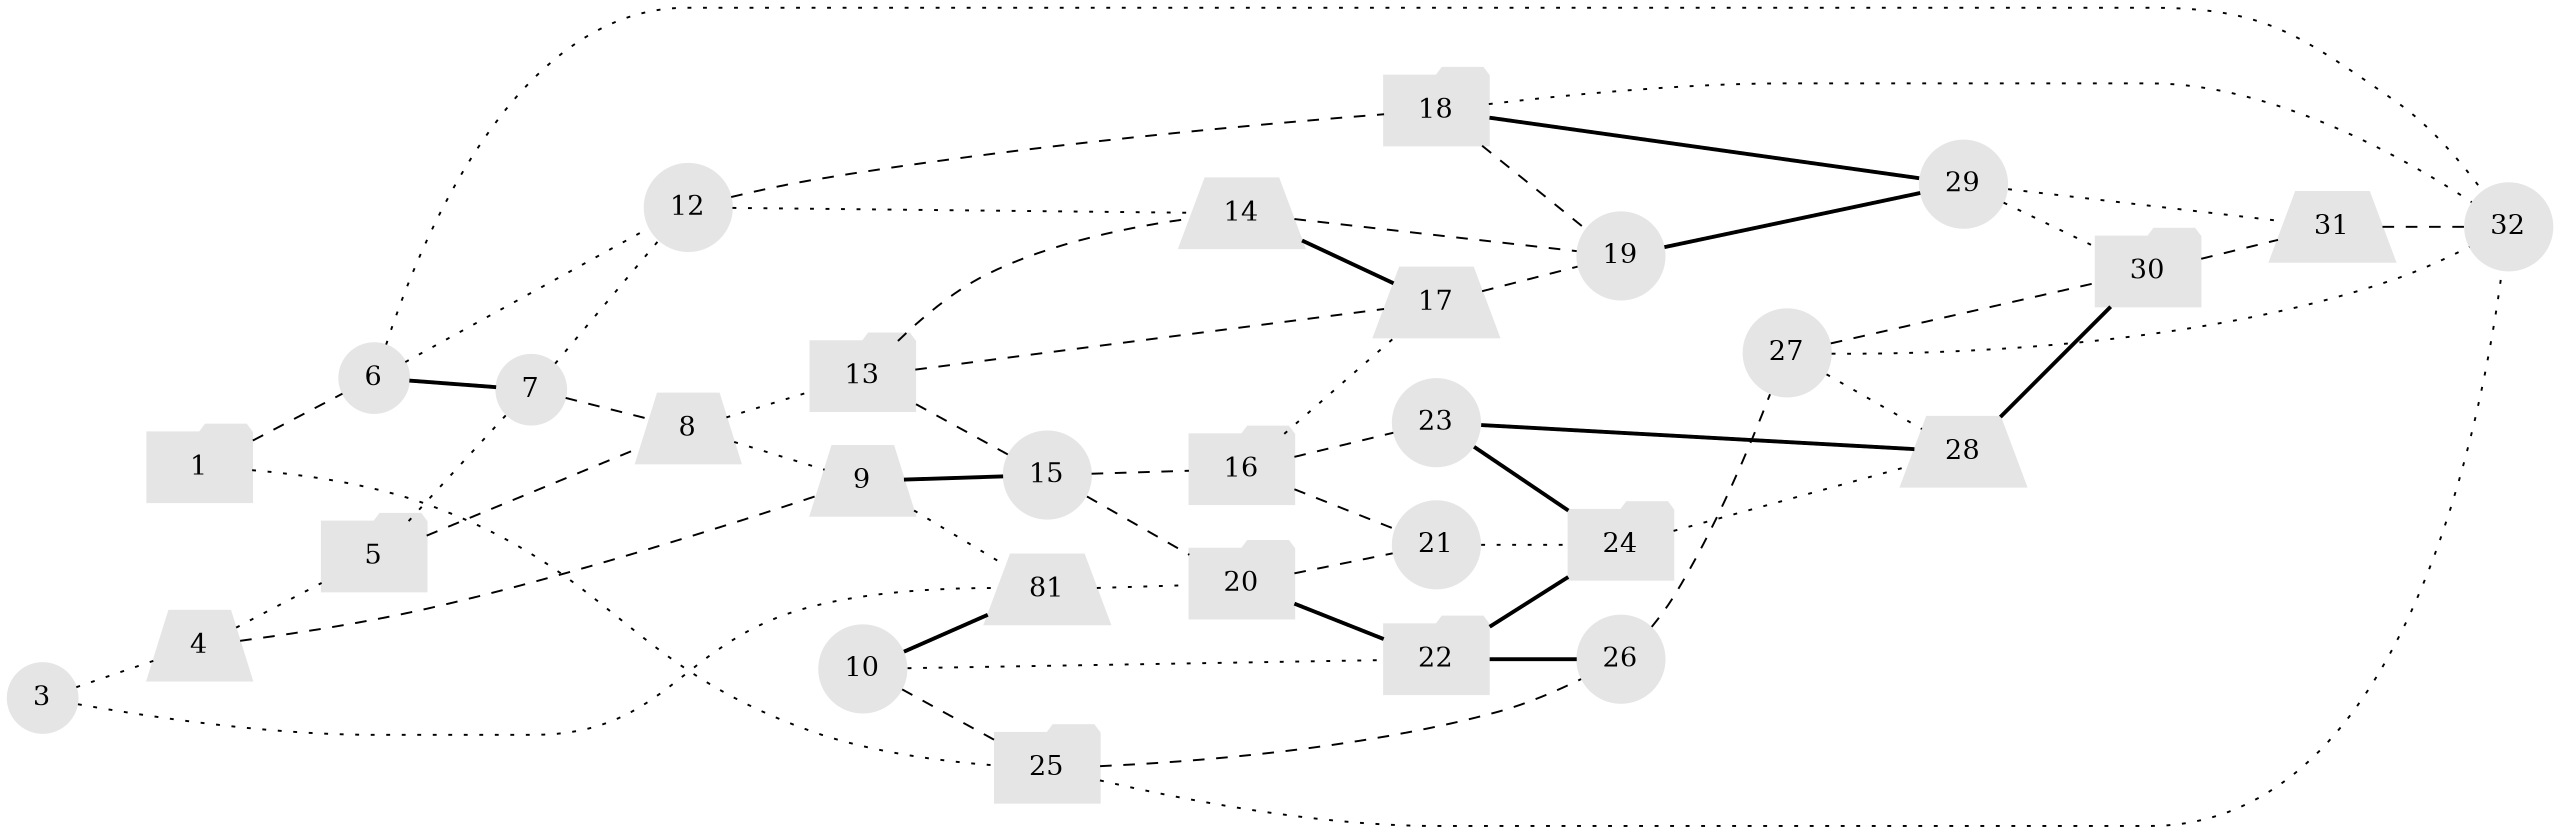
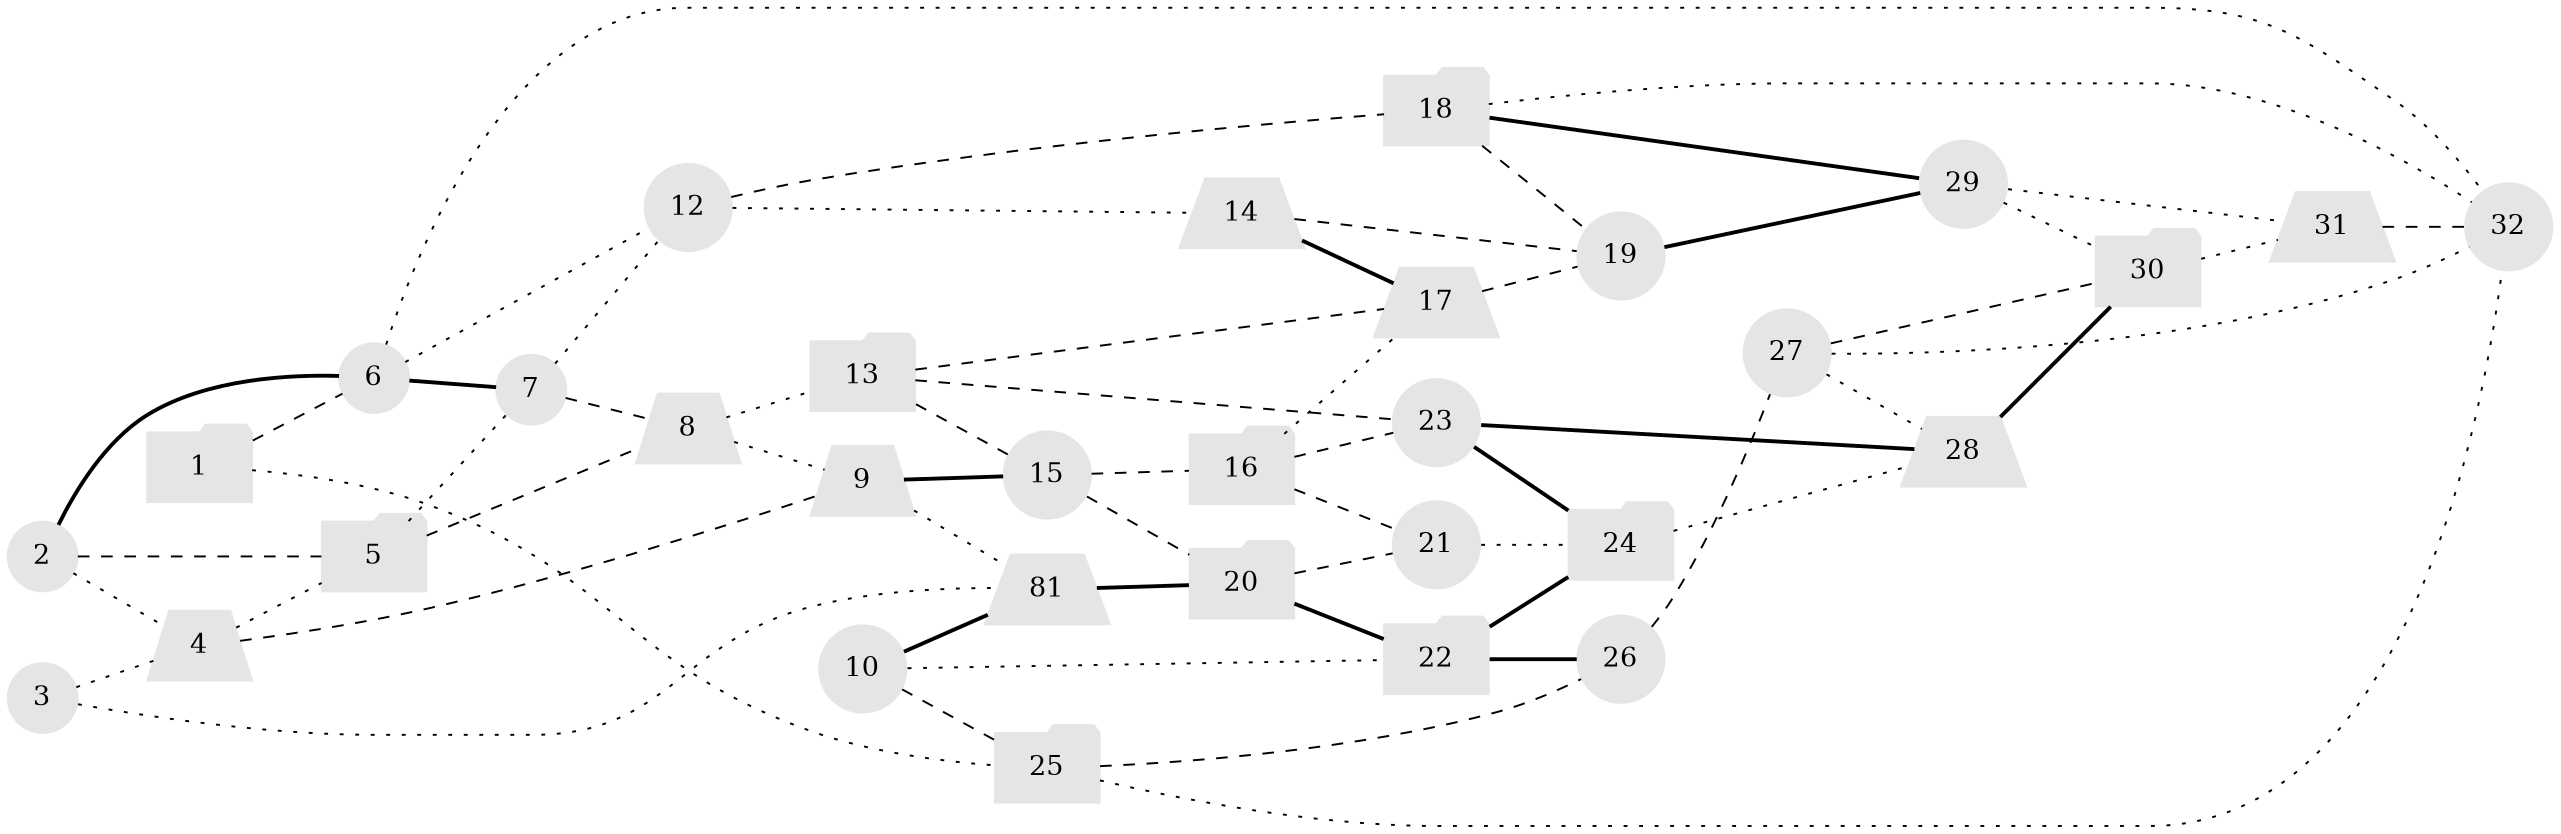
edge "31" -- "30": style dashed -> dotted
edge "14" -- "13": now "23" -- "13"
node "2": added
edge "20" -- "81": style dotted -> bold
